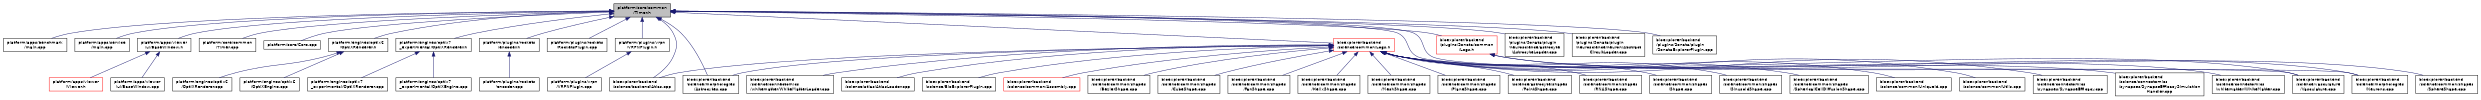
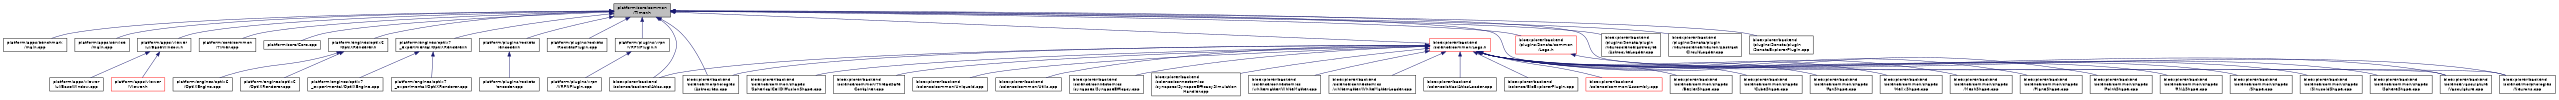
edge "bioexplorer/backend /science/common/shapes /SphereShape.cpp" -> "bioexplorer/backend /plugins/Sonata/common /Logs.h": now "bioexplorer/backend /science/common/shapes /SphereShape.cpp" -> "bioexplorer/backend /science/common/Logs.h"
node "bioexplorer/backend /science/common/ThreadSafe Container.cpp": added
node "bioexplorer/backend /science/astrocyte/shapes /PointShape.cpp": label "bioexplorer/backend /science/astrocyte/shapes /PointShape.cpp" -> "bioexplorer/backend /science/common/shapes /PointShape.cpp"
